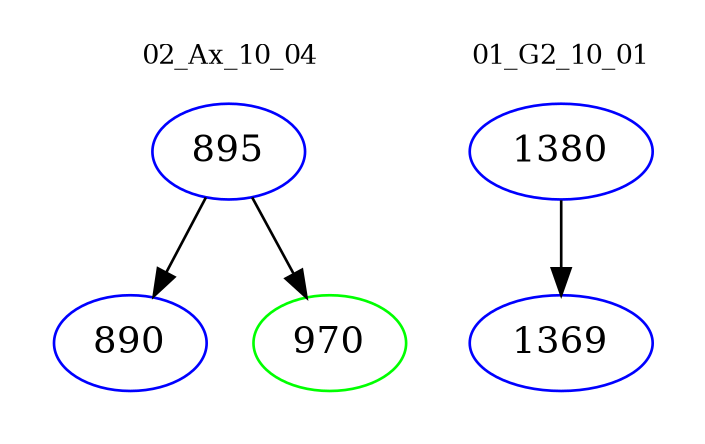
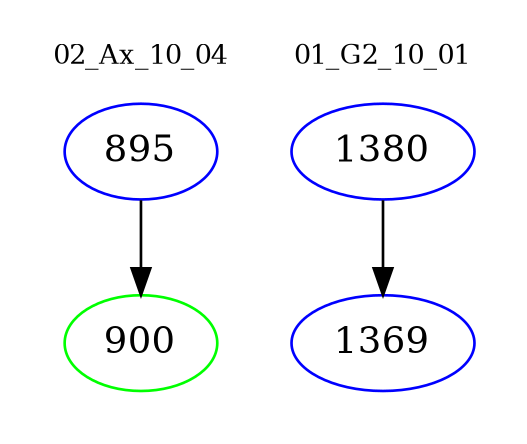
node "890": removed
node "970": label "970" -> "900"
